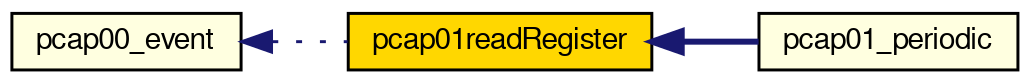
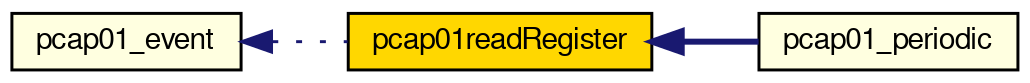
node "pcap00_event": label "pcap00_event" -> "pcap01_event"
